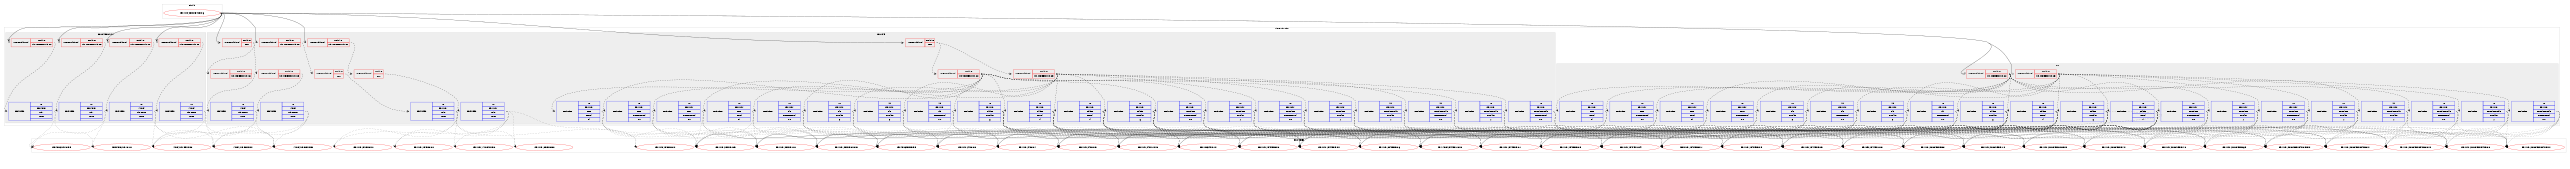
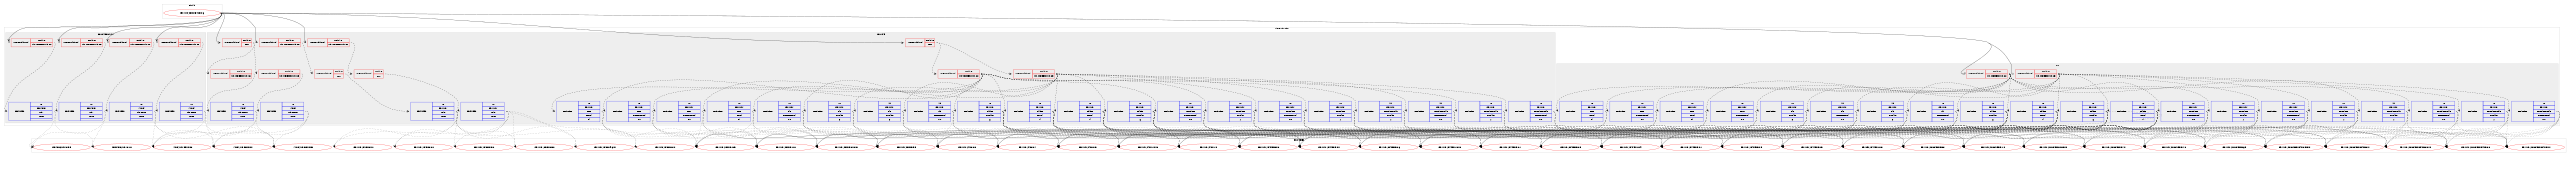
node "dev-ruby/virtual-11.3.0": label "dev-ruby/virtual-11.3.0" -> "dev-ruby/rake-11.3.0"
node "dev-ruby/rake-0.9.6-r1": added
node "dev-lang/sass-3.5.3": label "dev-lang/sass-3.5.3" -> "dev-ruby/sass-3.5.3"
node "dev-use/tilt-1.4.1": label "dev-use/tilt-1.4.1" -> "dev-ruby/tilt-1.4.1"
node "dev-virtual/railties-4.2.10": label "dev-virtual/railties-4.2.10" -> "dev-ruby/railties-4.2.10"
node "dev-ruby/railties-5.0.3": label "dev-ruby/railties-5.0.3" -> "use-ruby/railties-5.0.3"
node "sass-ruby/railties-5.1.4": label "sass-ruby/railties-5.1.4" -> "dev-ruby/railties-5.1.4"
